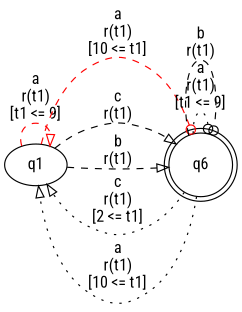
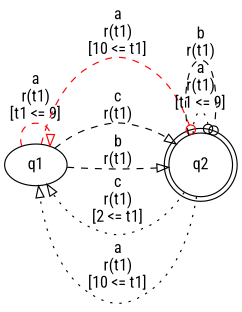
node "q6": label "q6" -> "q2"
